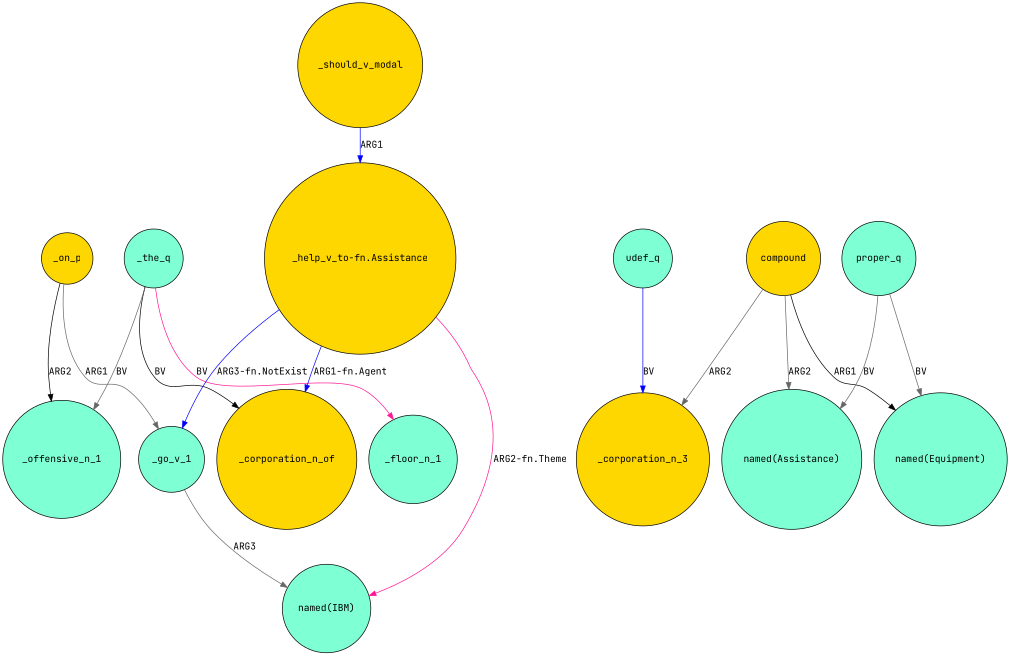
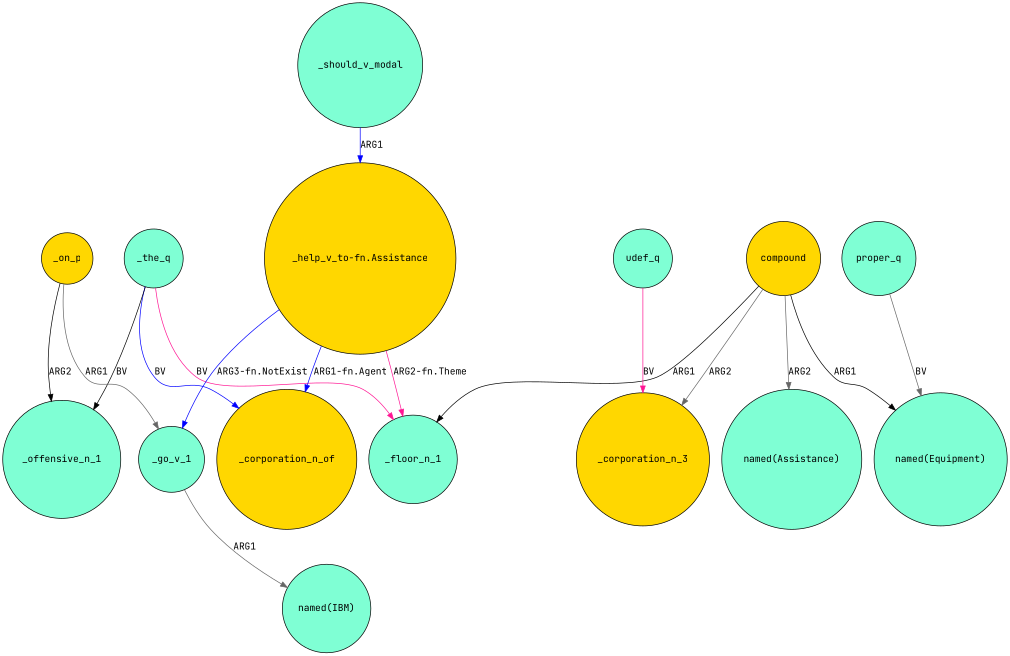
node "_should_v_modal": fillcolor gold -> aquamarine
edge "udef_q" -> "_corporation_n_3": color blue -> deeppink
edge "_the_q" -> "_offensive_n_1": color gray40 -> black
edge "proper_q" -> "named(Assistance)": removed, label "BV"
edge "_the_q" -> "_corporation_n_of": color black -> blue
edge "compound" -> "_floor_n_1": added, label "ARG1"
edge "_help_v_to-fn.Assistance" -> "named(IBM)": now "_help_v_to-fn.Assistance" -> "_floor_n_1"
edge "_go_v_1" -> "named(IBM)": label "ARG3" -> "ARG1"
